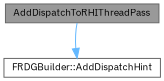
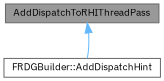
edge "AddDispatchToRHIThreadPass" -> "FRDGBuilder::AddDispatchHint": reversed
